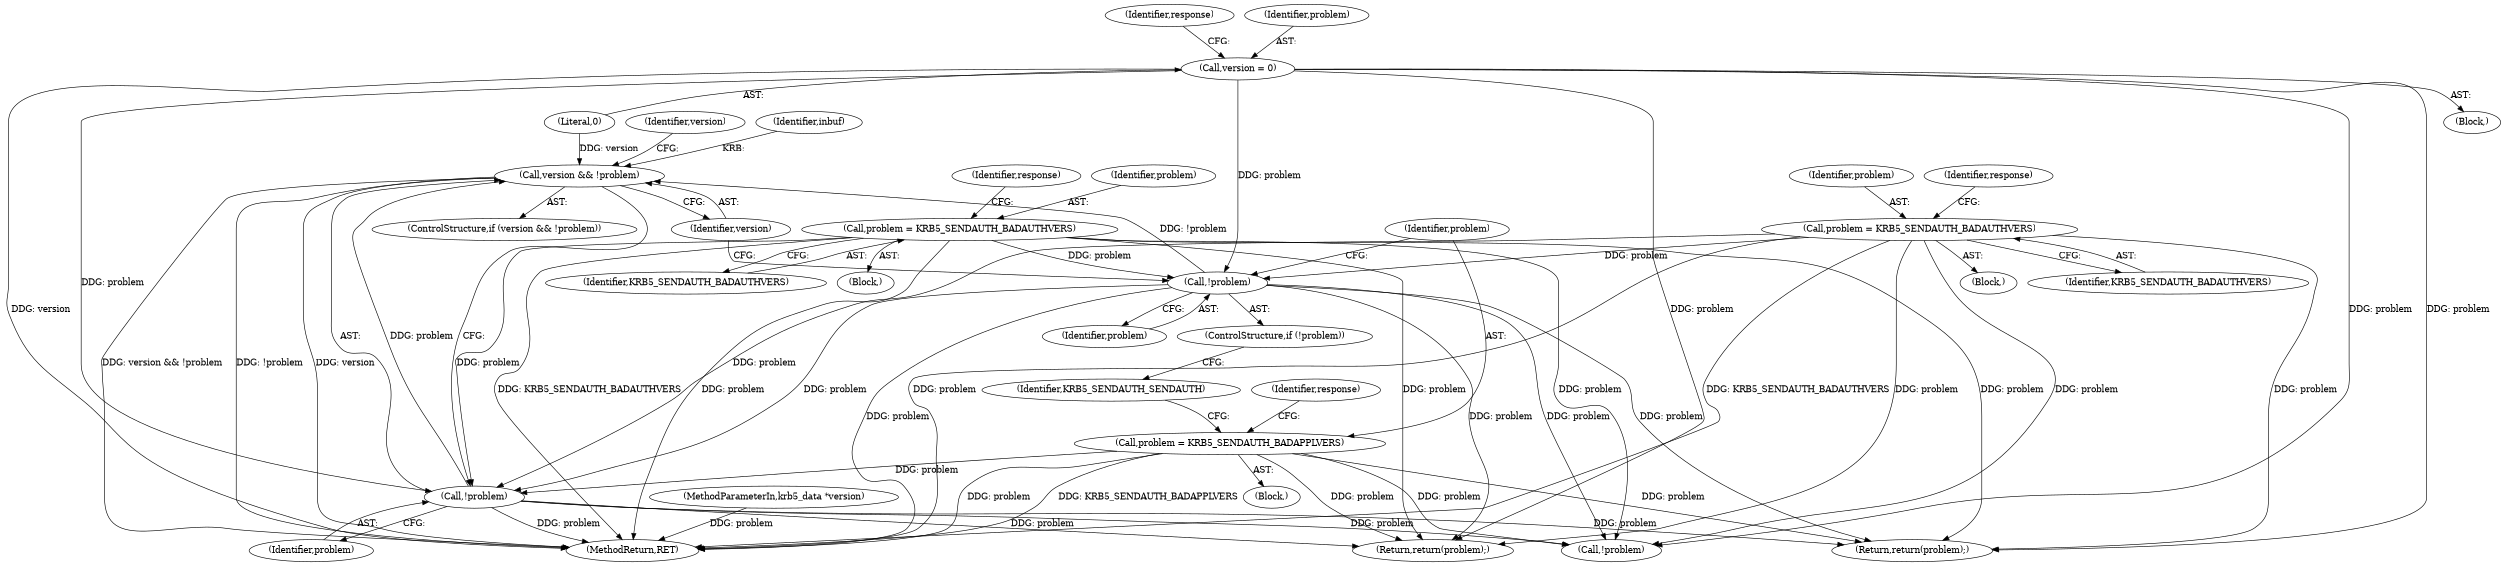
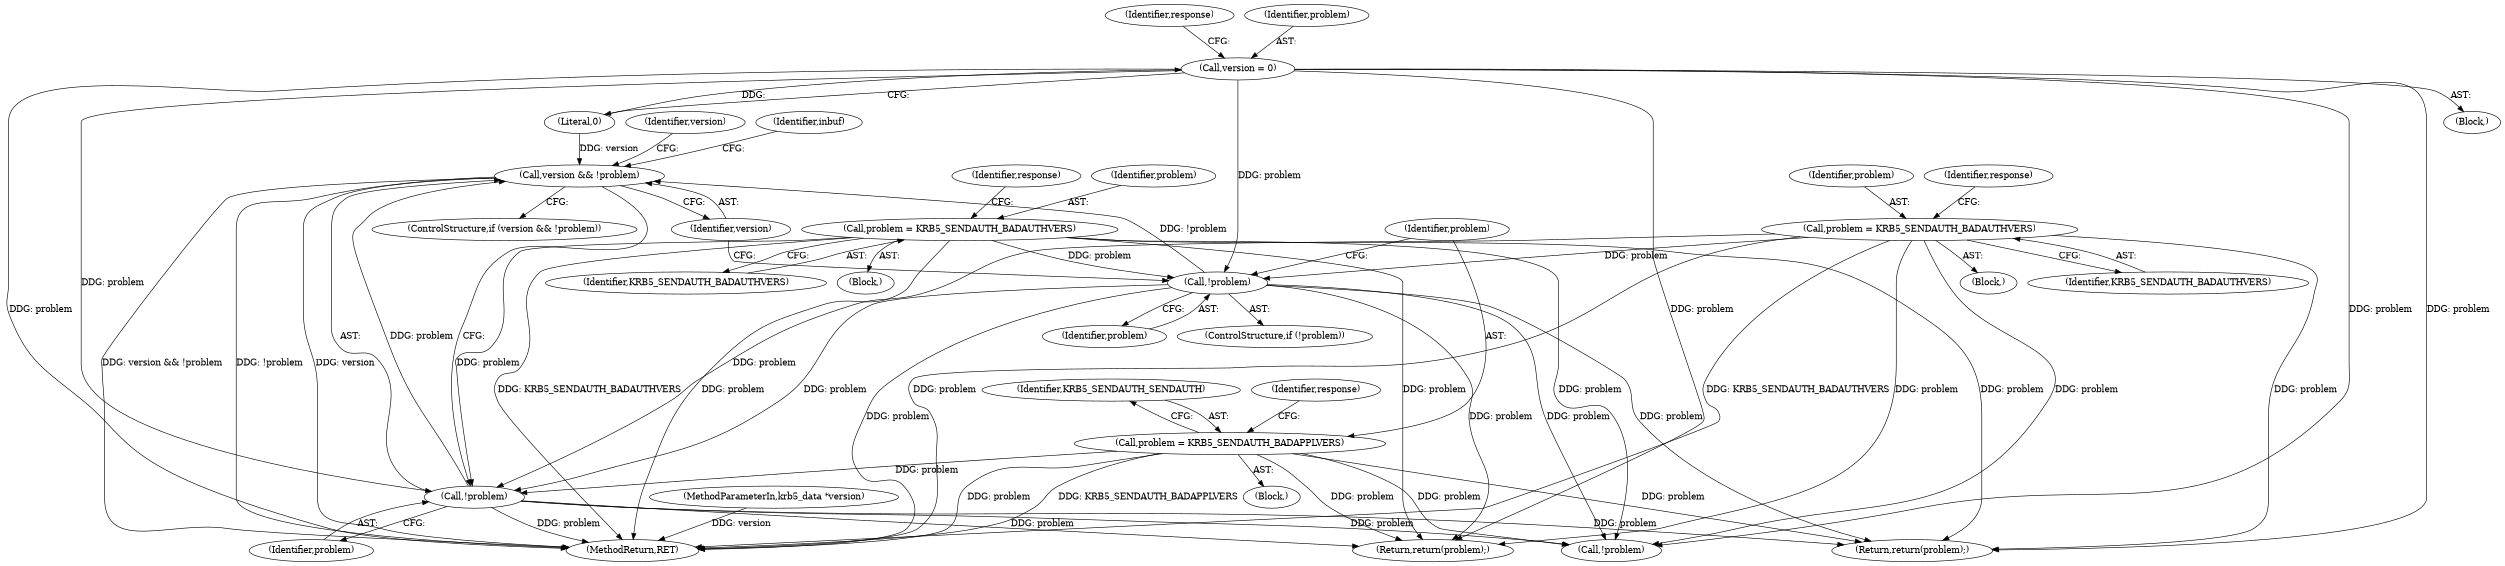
edge "(Call,version = 0)" -> "(Literal,0)": added, label "CFG:"
edge "(Literal,0)" -> "(Call,version = 0)": label "AST: " -> "DDG: "
edge "(Identifier,inbuf)" -> "(Call,version && !problem)": label "KRB: " -> "CFG: "
edge "(Call,version && !problem)" -> "(ControlStructure,if (version && !problem))": label "AST: " -> "CFG: "
edge "(Call,version = 0)" -> "(MethodReturn,RET)": label "DDG: version" -> "DDG: problem"
edge "(ControlStructure,if (!problem))" -> "(Identifier,KRB5_SENDAUTH_SENDAUTH)": now "(Call,problem = KRB5_SENDAUTH_BADAPPLVERS)" -> "(Identifier,KRB5_SENDAUTH_SENDAUTH)"
edge "(Identifier,KRB5_SENDAUTH_SENDAUTH)" -> "(Call,problem = KRB5_SENDAUTH_BADAPPLVERS)": label "CFG: " -> "AST: "
edge "(MethodParameterIn,krb5_data *version)" -> "(MethodReturn,RET)": label "DDG: problem" -> "DDG: version"
